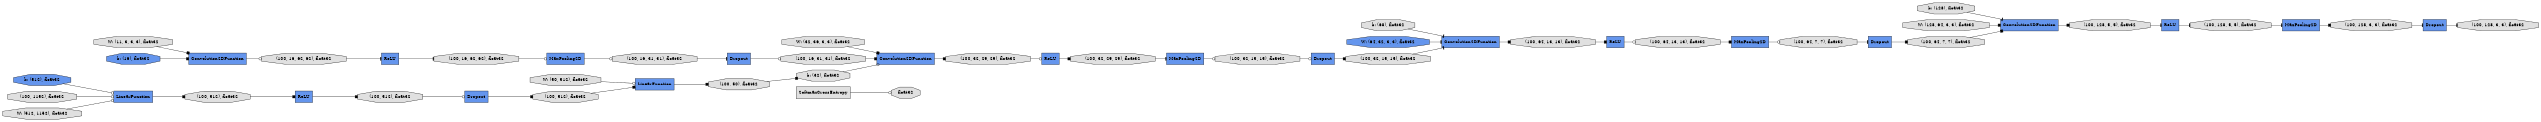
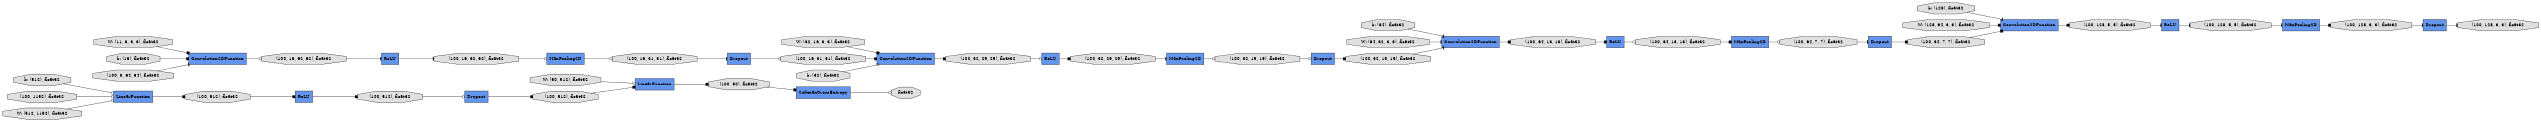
node "b: (68), float32": label "b: (68), float32" -> "b: (64), float32"
node "W: (32, 36, 3, 3), float32": label "W: (32, 36, 3, 3), float32" -> "W: (32, 16, 3, 3), float32"
node "W: (64, 32, 3, 3), float32": fillcolor #6495ed -> #e0e0e0
node "b: (16), float32": fillcolor #6495ed -> #e0e0e0
node "(100, 3, 64, 64), float32": added
node "b: (512), float32": fillcolor #6495ed -> #e0e0e0
edge "(100, 50), float32" -> "b: (32), float32": now "(100, 50), float32" -> "SoftmaxCrossEntropy"
node "SoftmaxCrossEntropy": fillcolor #e0e0e0 -> #6495ed
